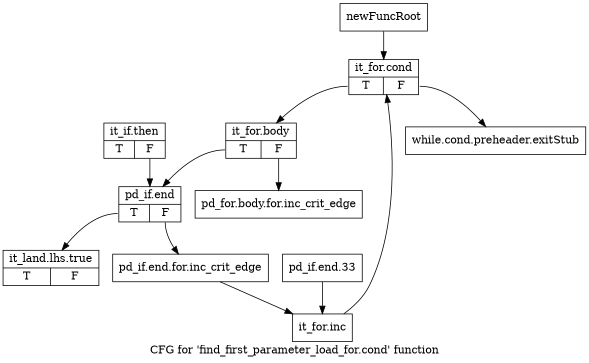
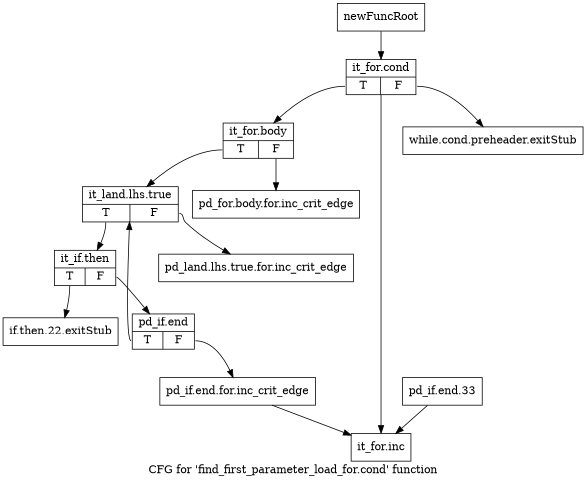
edge "it_for.body" -> "pd_if.end": now "it_for.body" -> "it_land.lhs.true"
edge "it_for.inc" -> "it_for.cond": reversed
edge "it_land.lhs.true" -> "it_if.then": added
node "pd_land.lhs.true.for.inc_crit_edge": added
node "if.then.22.exitStub": added
